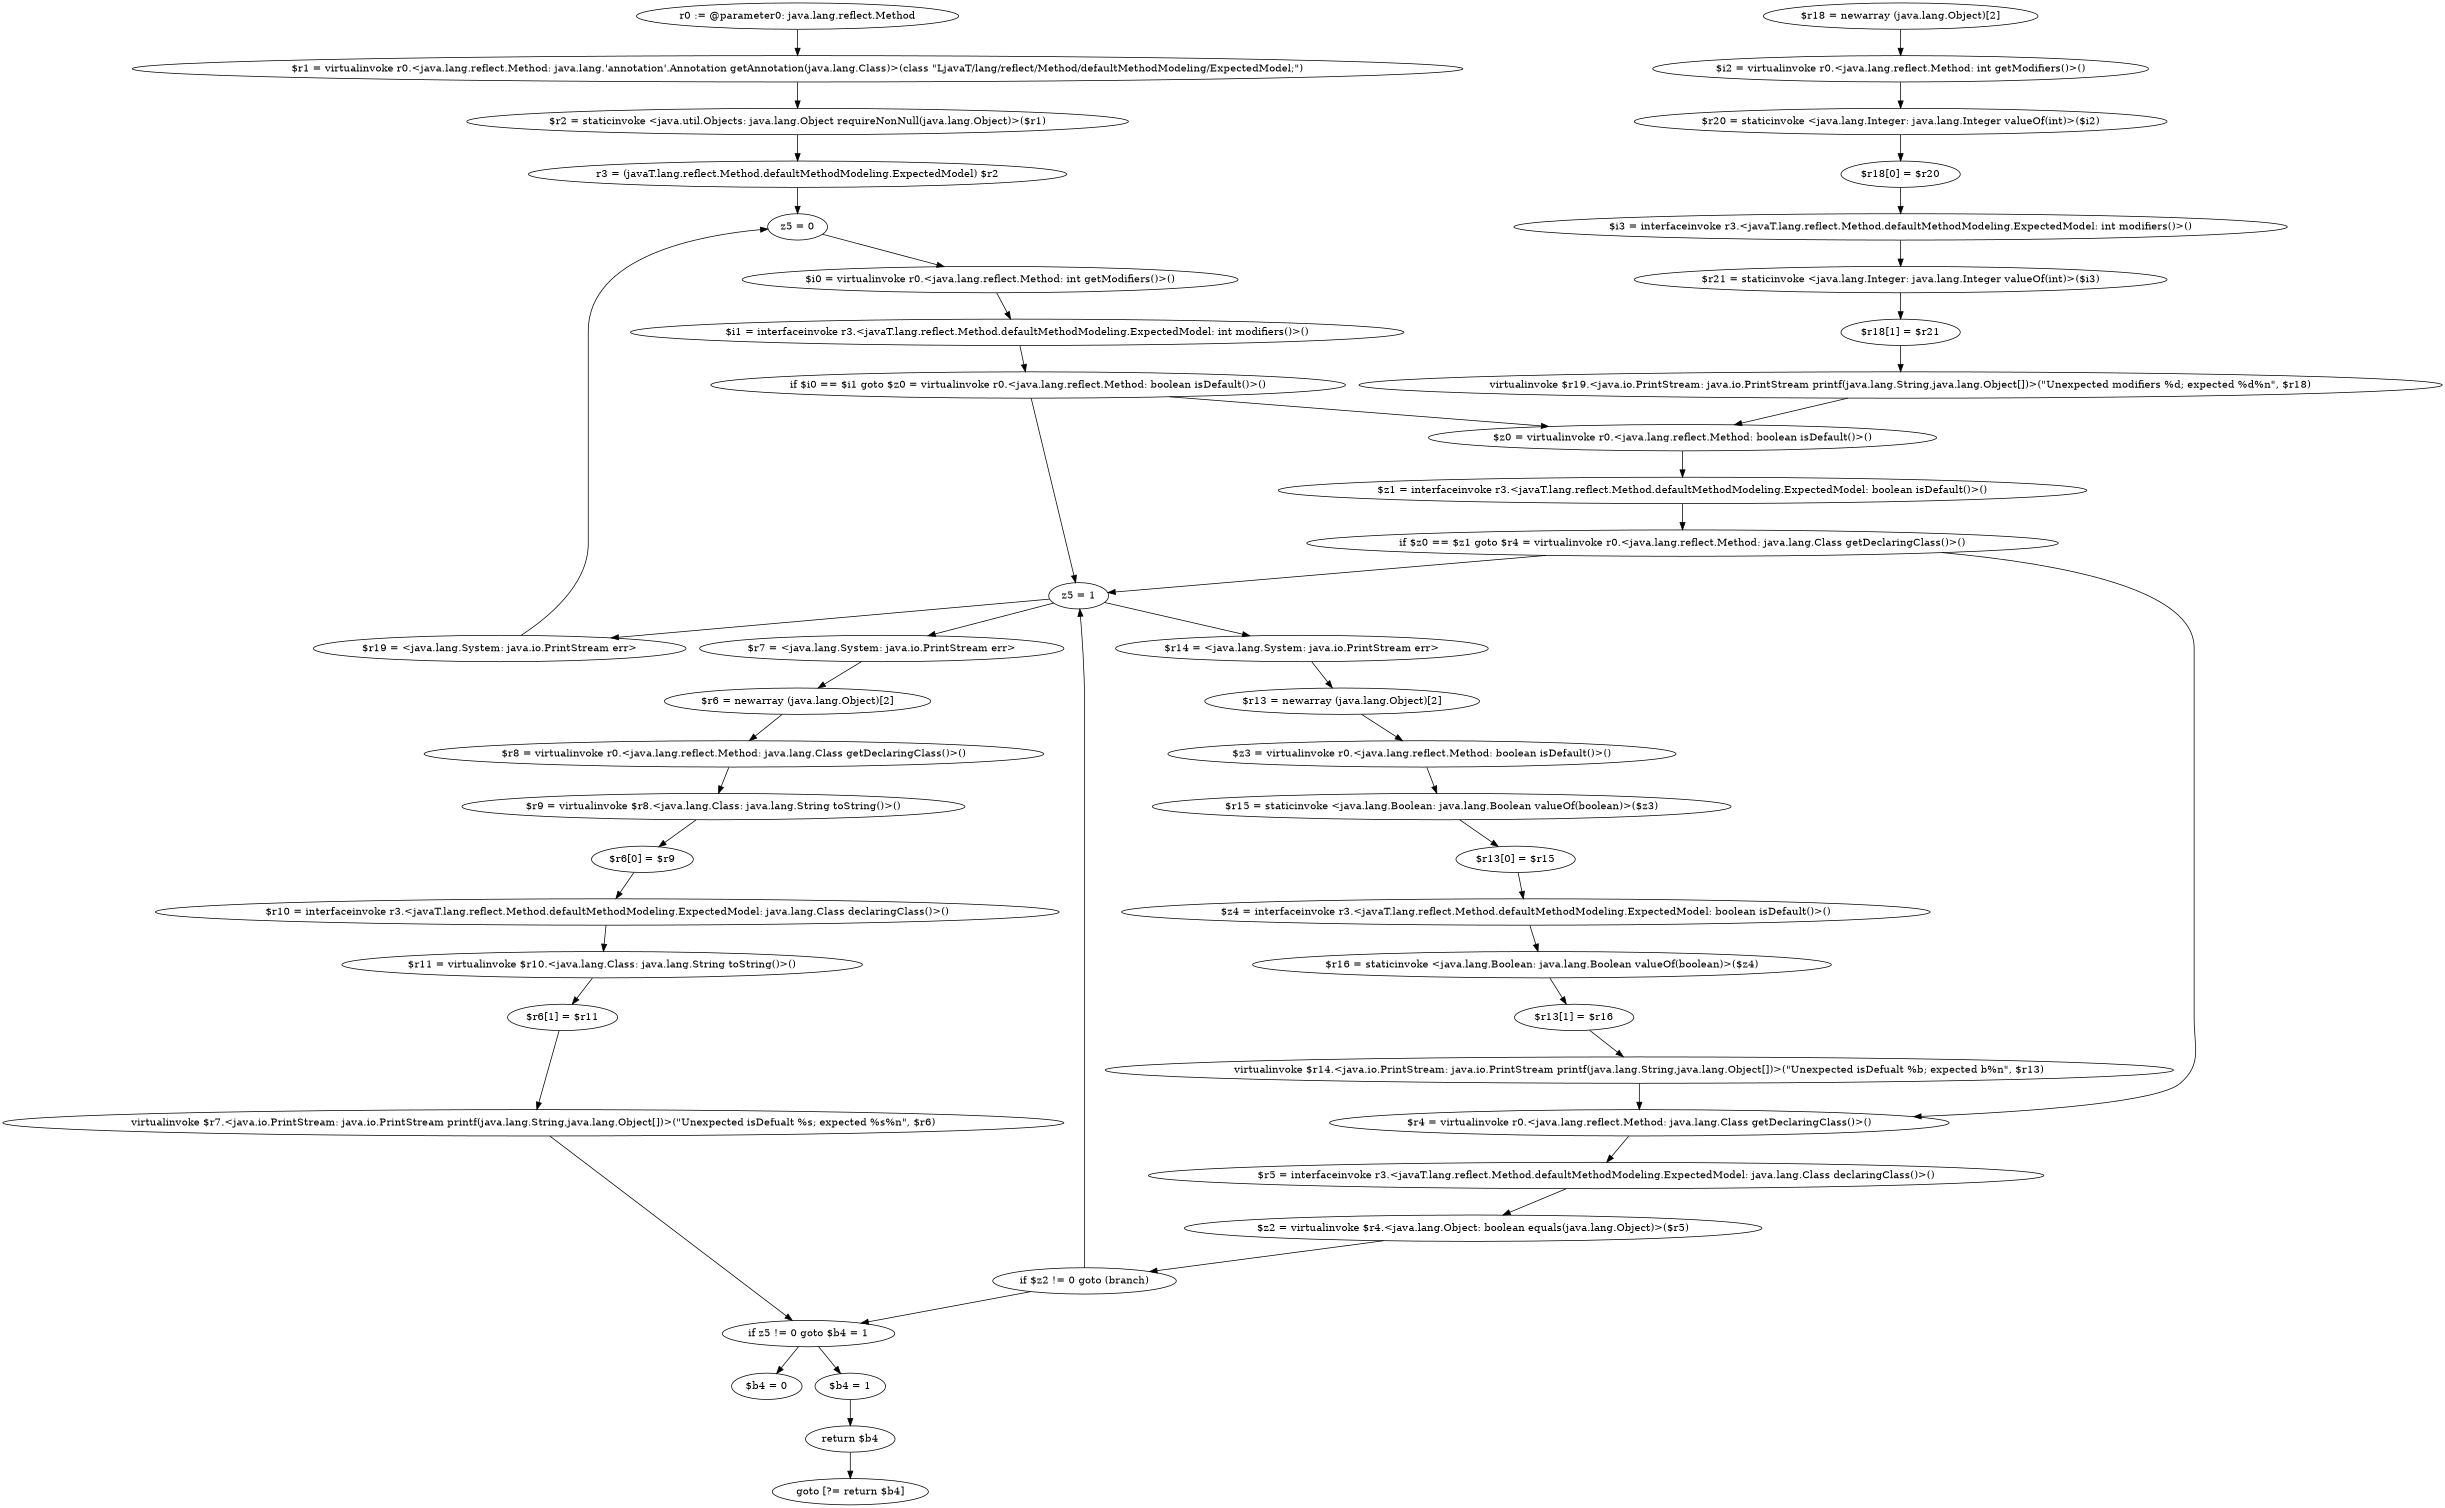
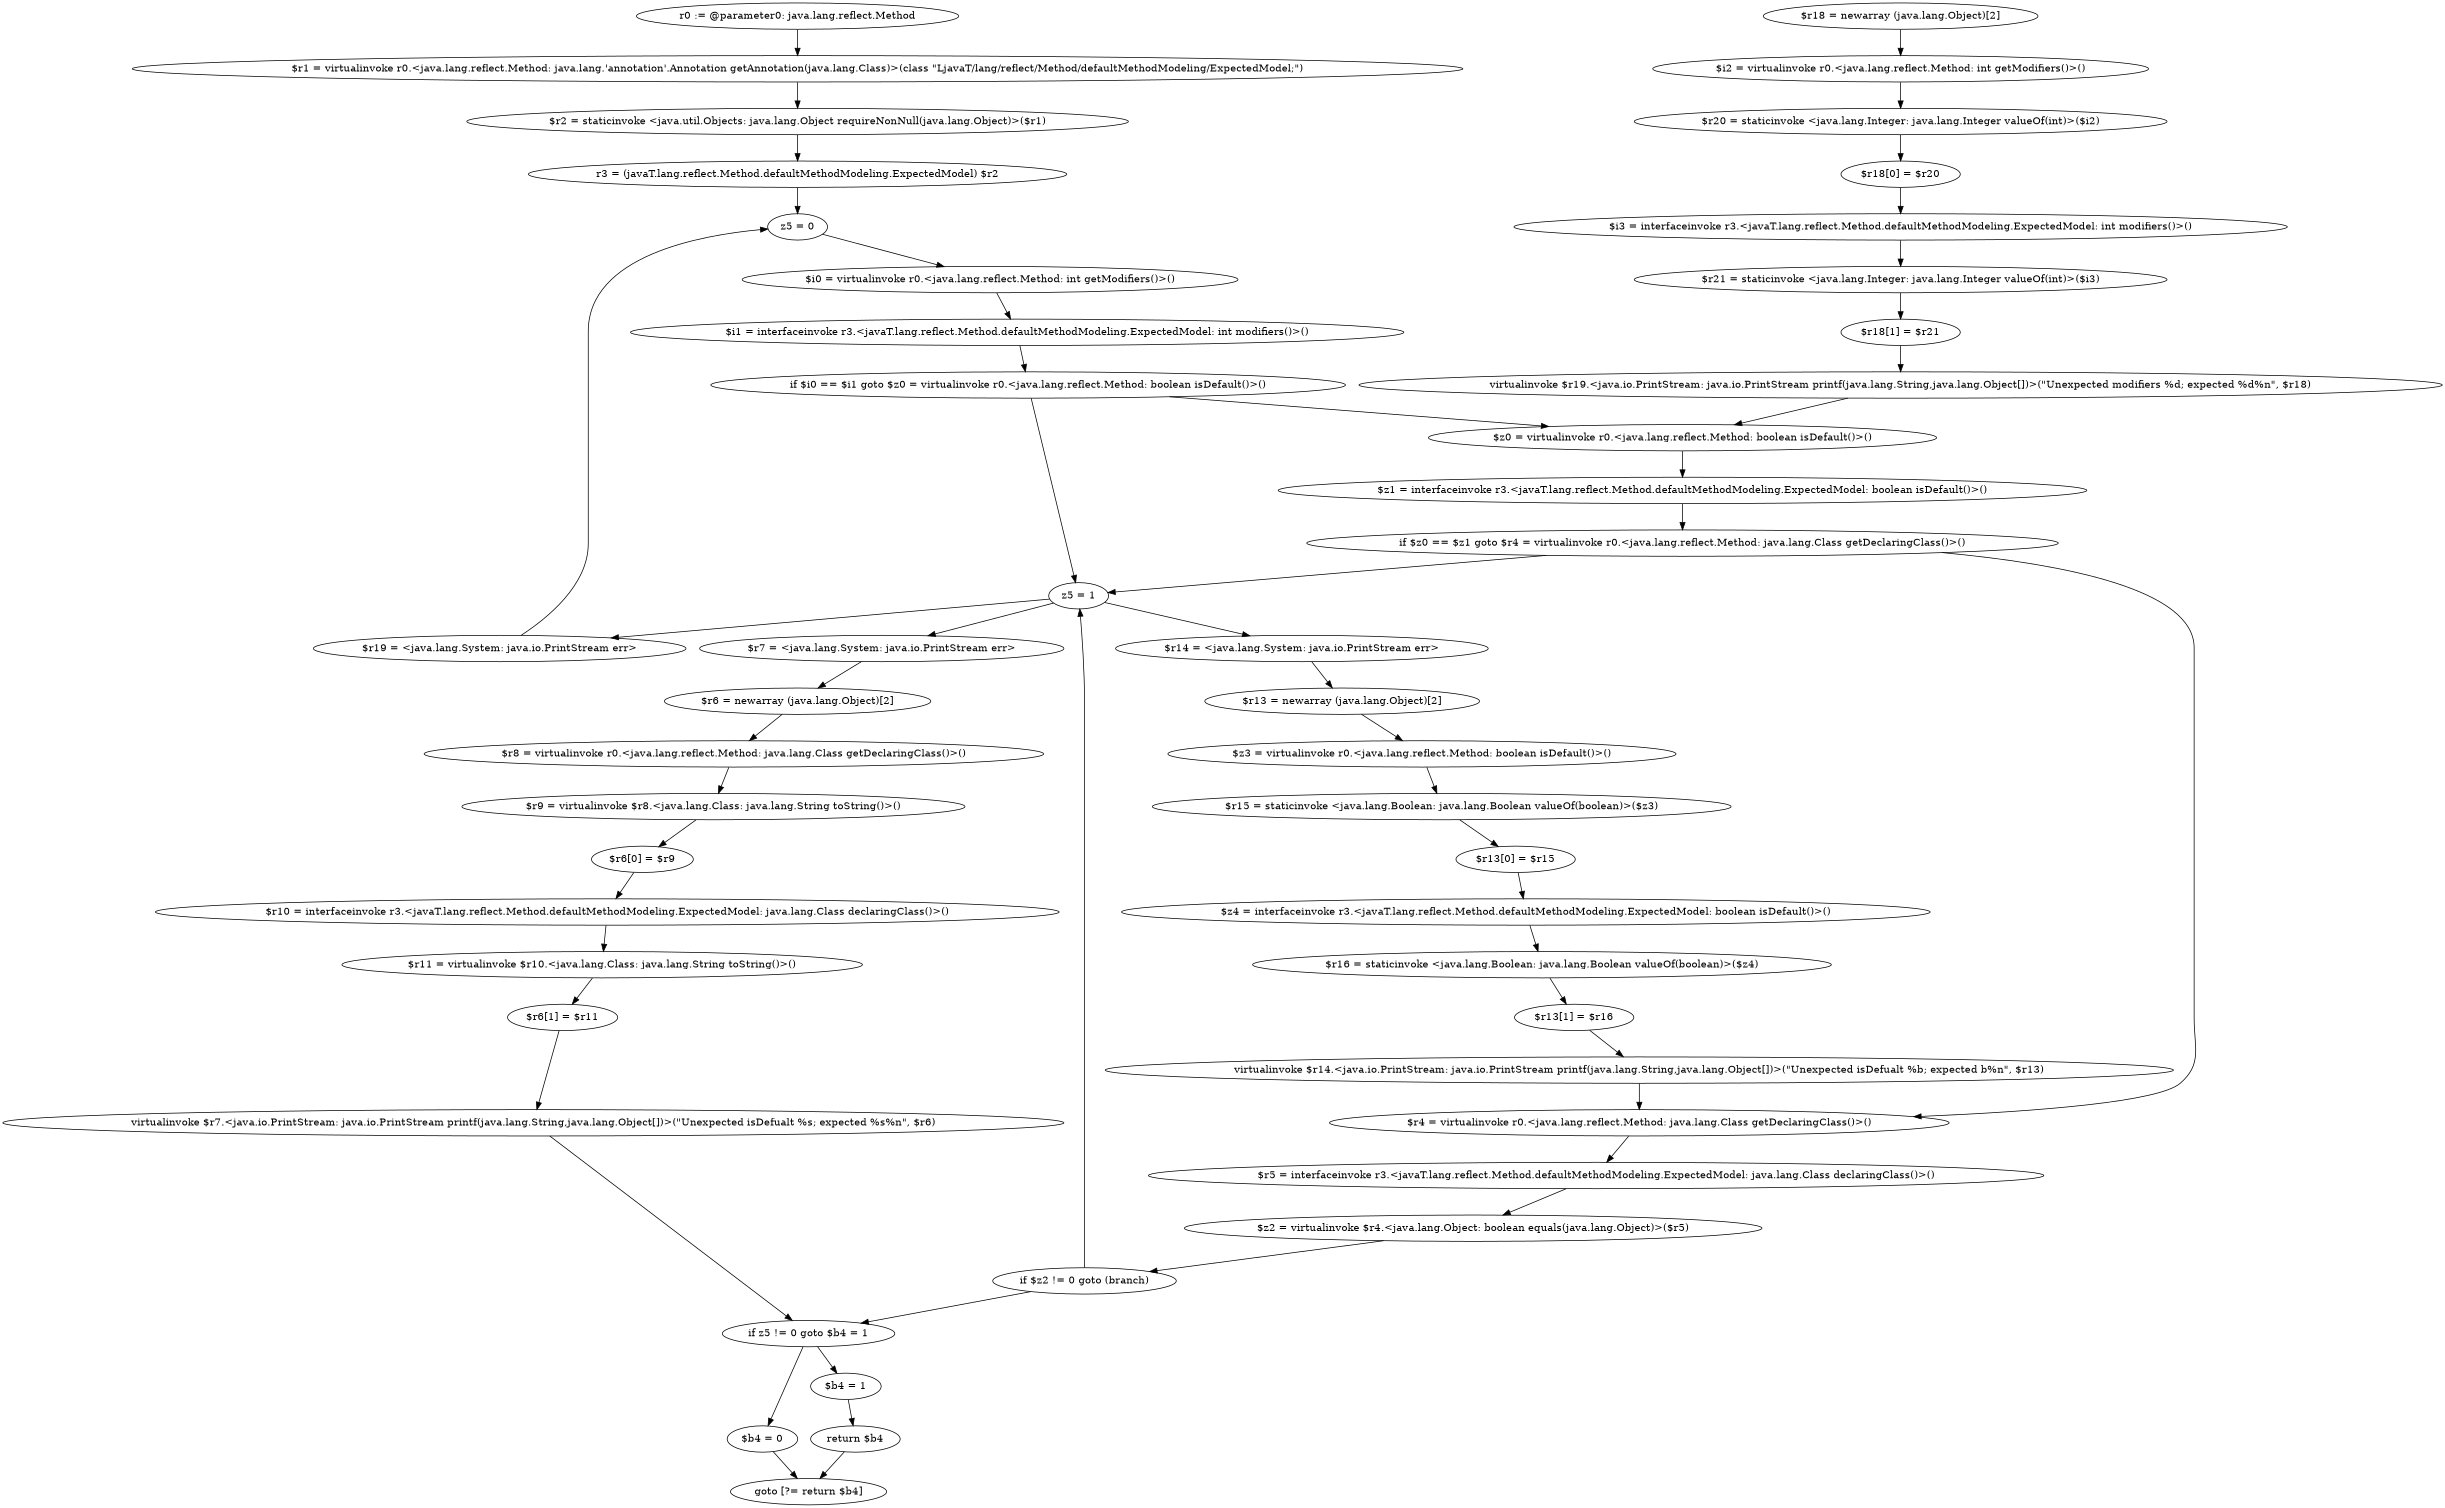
edge "$b4 = 0" -> "goto [?= return $b4]": added
